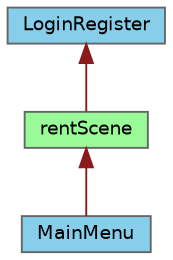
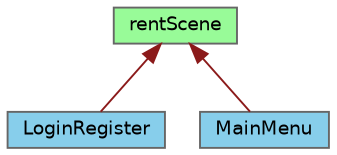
edge "rentScene" -> "LoginRegister": reversed
